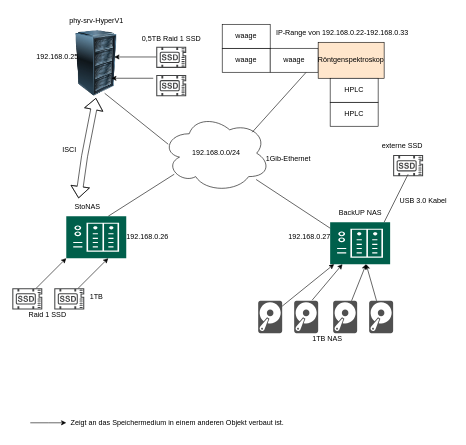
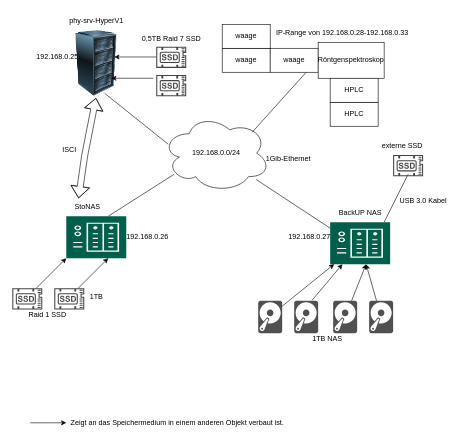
node "IP-Range von 192.168.0.22-192.168.0.33": label "IP-Range von 192.168.0.22-192.168.0.33" -> "IP-Range von 192.168.0.28-192.168.0.33"
node "0,5TB Raid 1 SSD": label "0,5TB Raid 1 SSD" -> "0,5TB Raid 7 SSD"
node "Röntgenspektroskop": fillcolor #ffe6cc -> #ffffff
